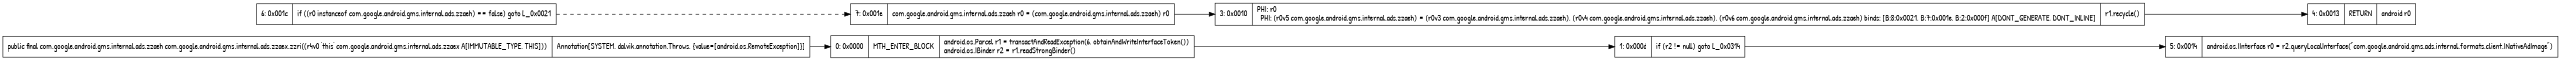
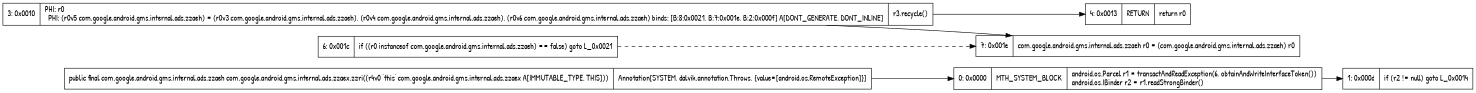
edge "7: 0x001e" -> "3: 0x0010": reversed
node "3: 0x0010": text "r1.recycle()" -> "r3.recycle()"
node "4: 0x0013": text "android r0" -> "return r0"
node "0: 0x0000": text "MTH_ENTER_BLOCK" -> "MTH_SYSTEM_BLOCK"
node "1: 0x000d": text "if (r2 != null) goto L_0x0314" -> "if (r2 != null) goto L_0x0014"
node "5: 0x0014": removed
